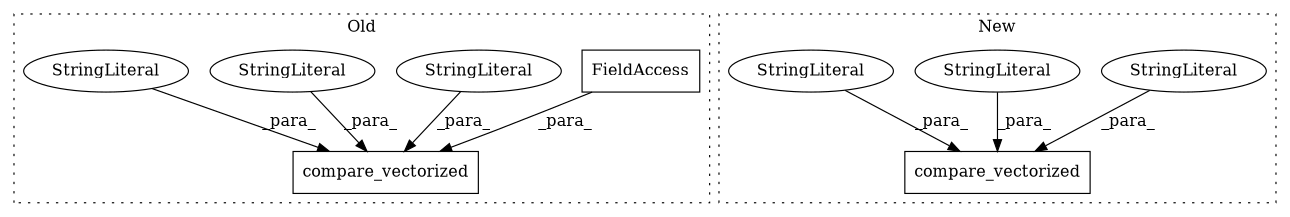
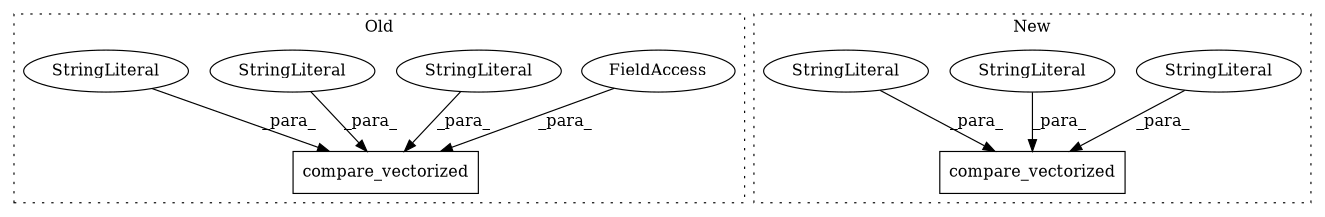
node "FieldAccess": shape box -> ellipse
